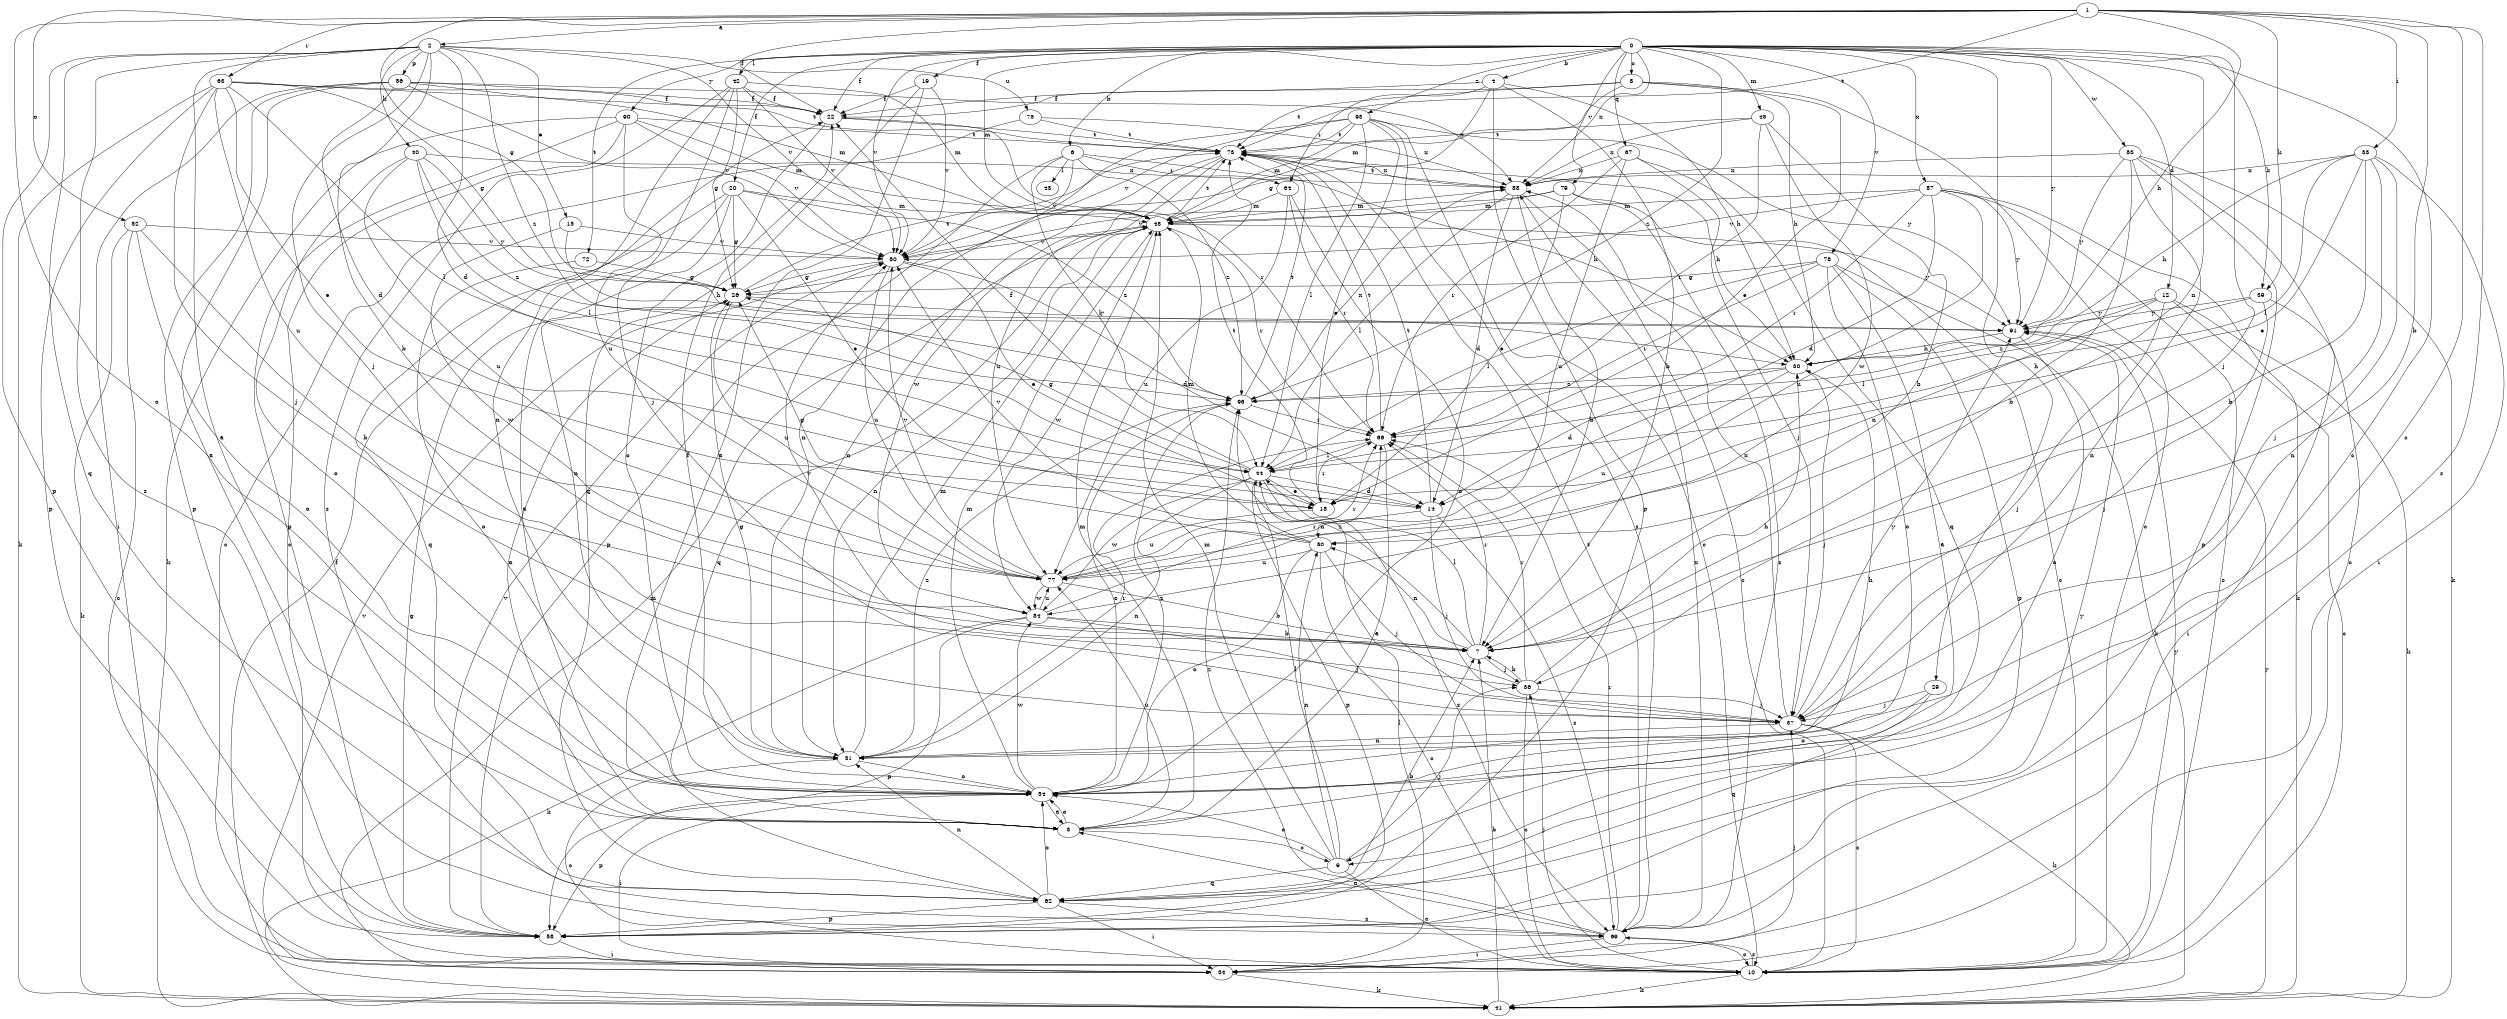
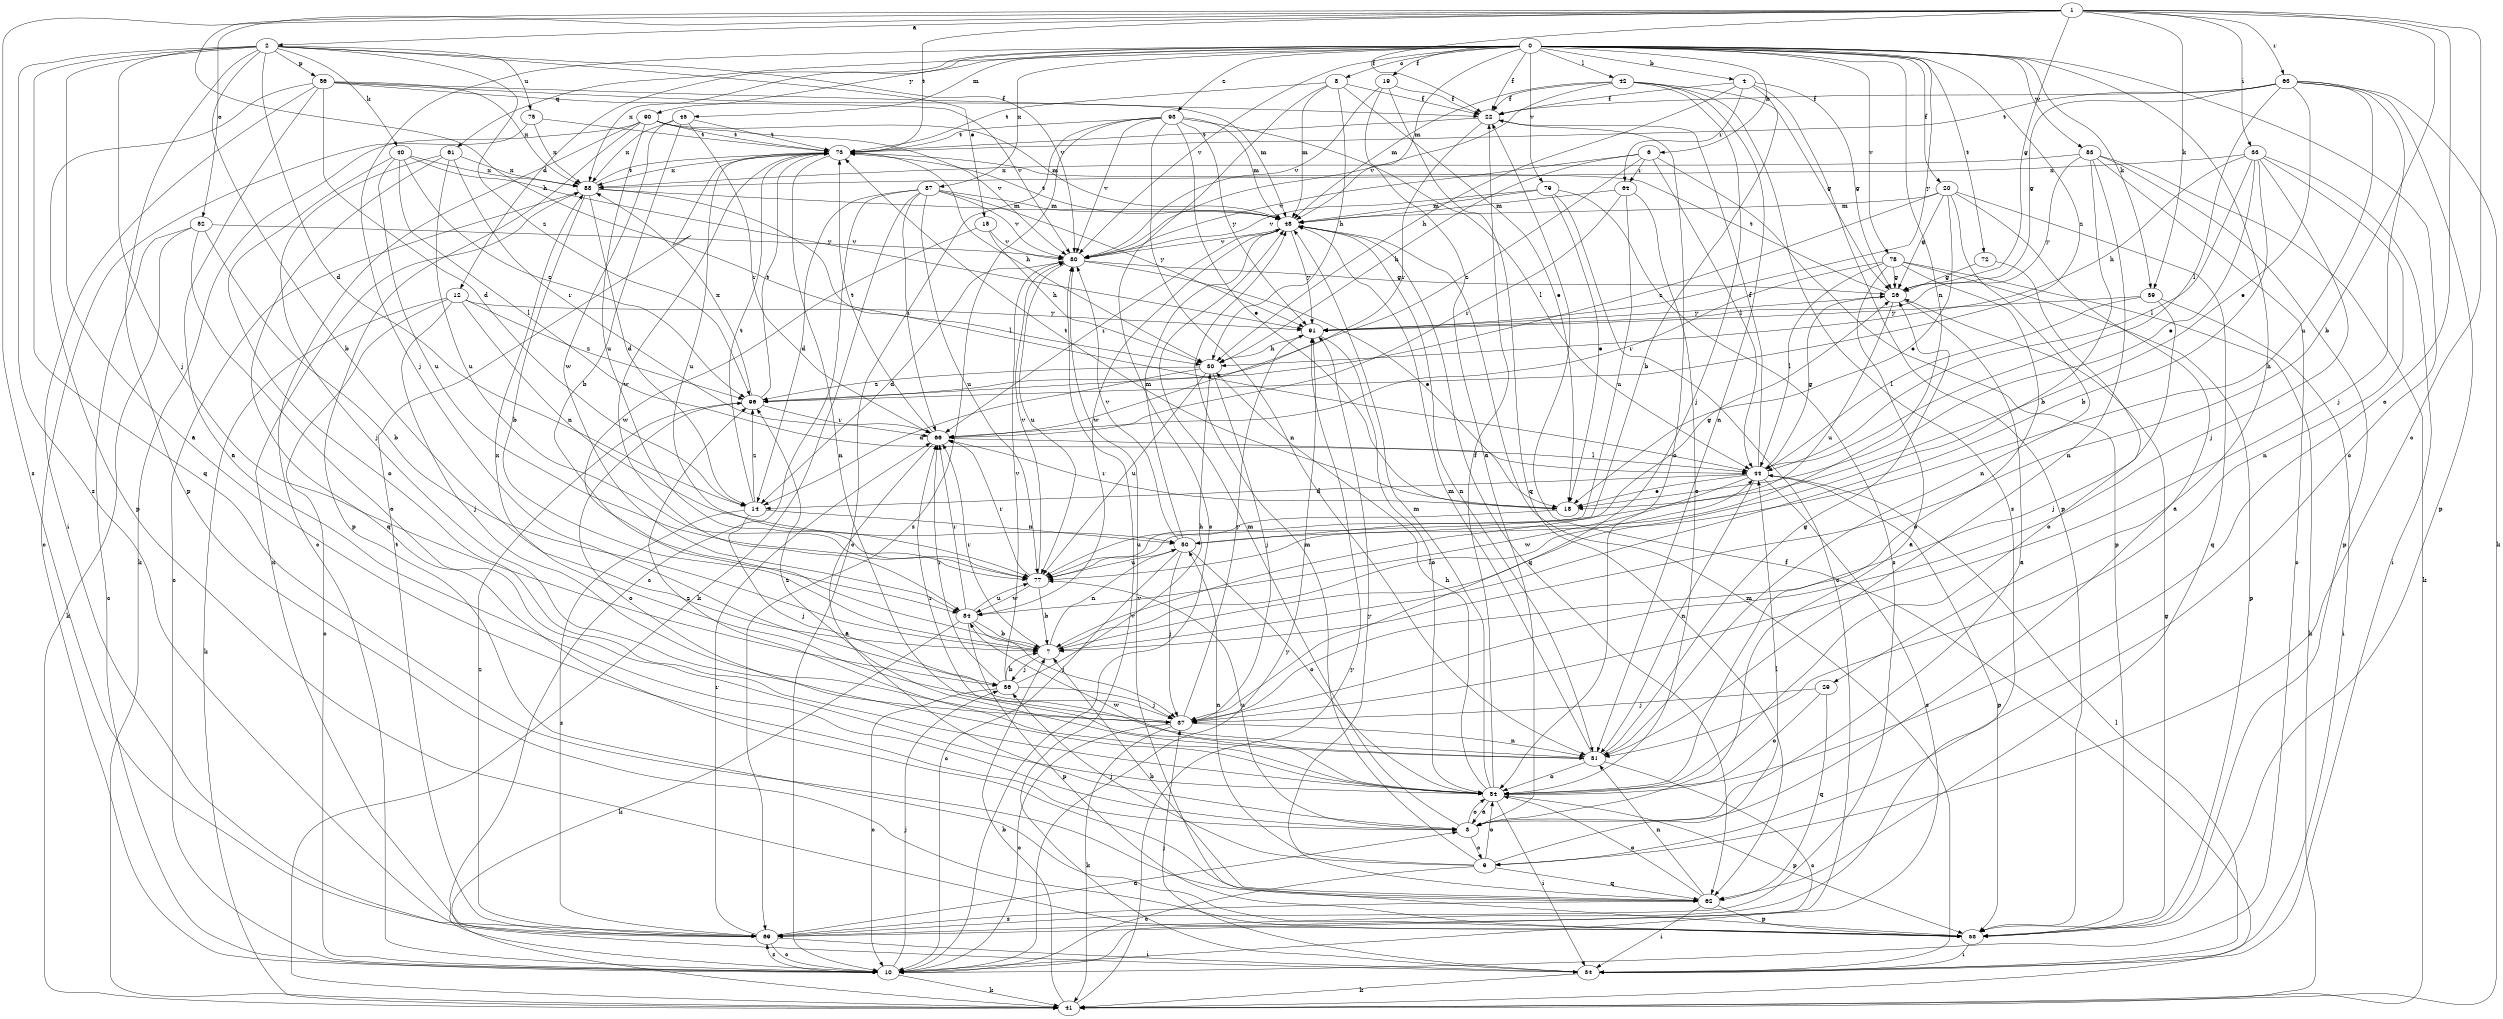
node "67": label "67" -> "61"
node "43": removed
edge "7" -> "96": now "14" -> "96"
